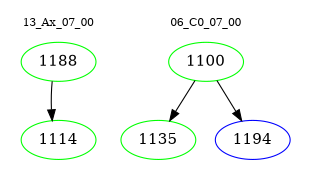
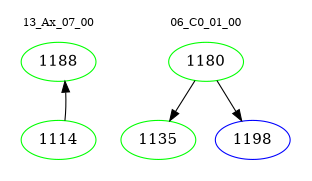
cluster "06_C0_07_00": label "06_C0_07_00" -> "06_C0_01_00"
node "1100": label "1100" -> "1180"
edge "1188" -> "1114": reversed
node "1194": label "1194" -> "1198"
